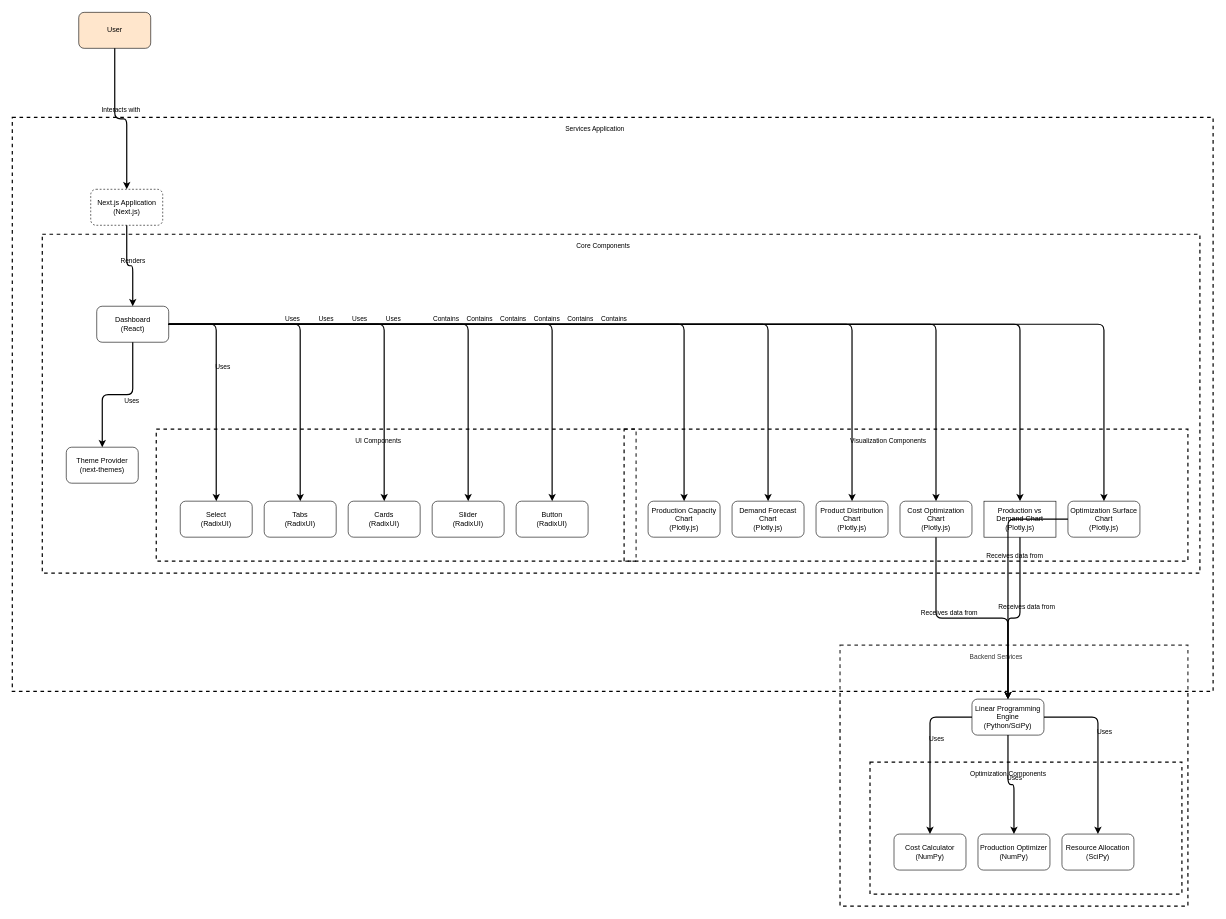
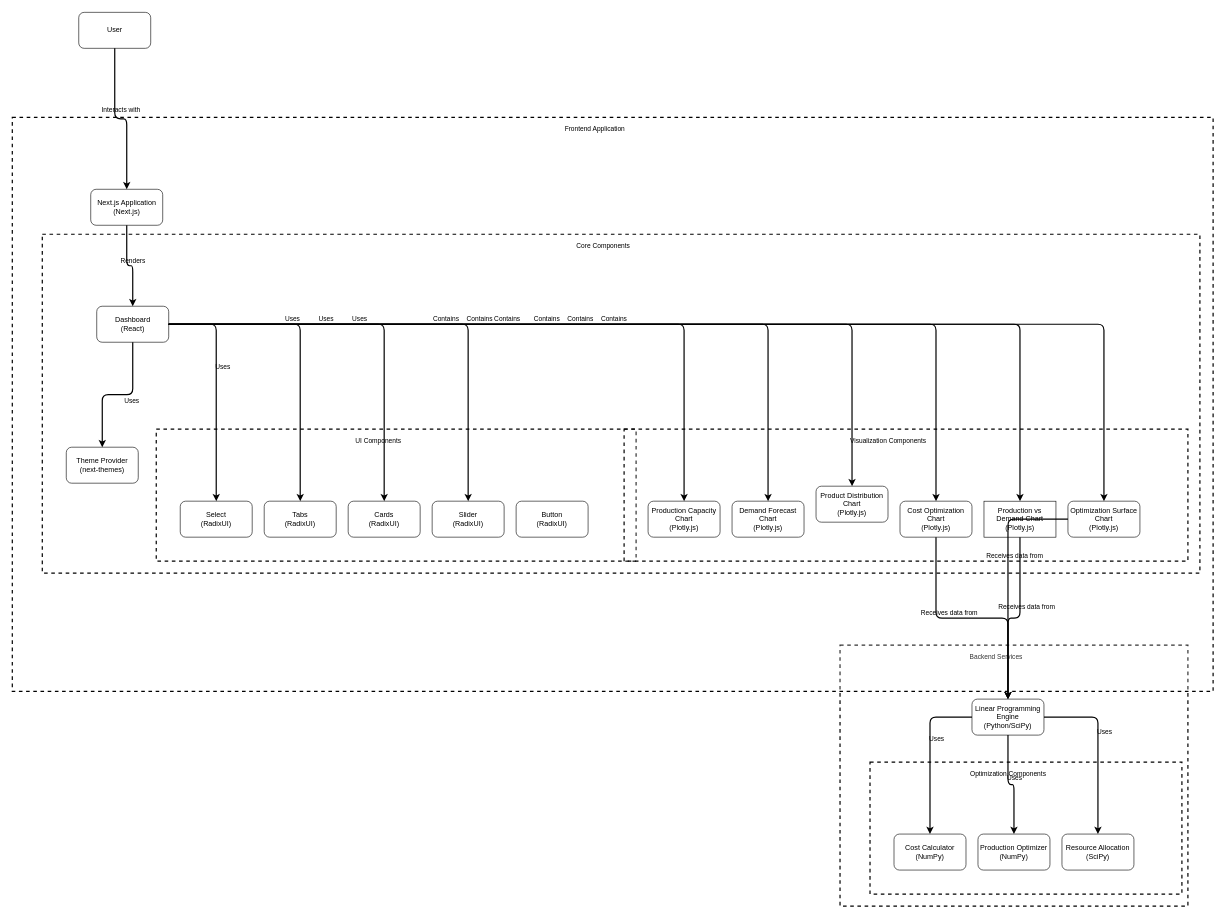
node "User": fillcolor #ffe6cc -> #ffffff
node "Services Application": label "Services Application" -> "Frontend Application"
node "Next.js Application (Next.js)": style dashed -> solid
edge "Dashboard (React)" -> "Button (RadixUI)": removed, label "Uses"
node "Product Distribution Chart (Plotly.js)": moved (852, 519) -> (852, 504)
